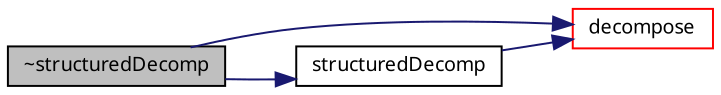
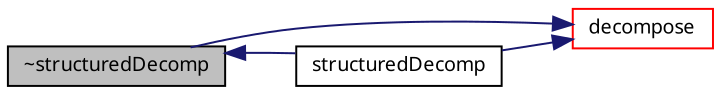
edge "~structuredDecomp" -> "structuredDecomp": reversed
